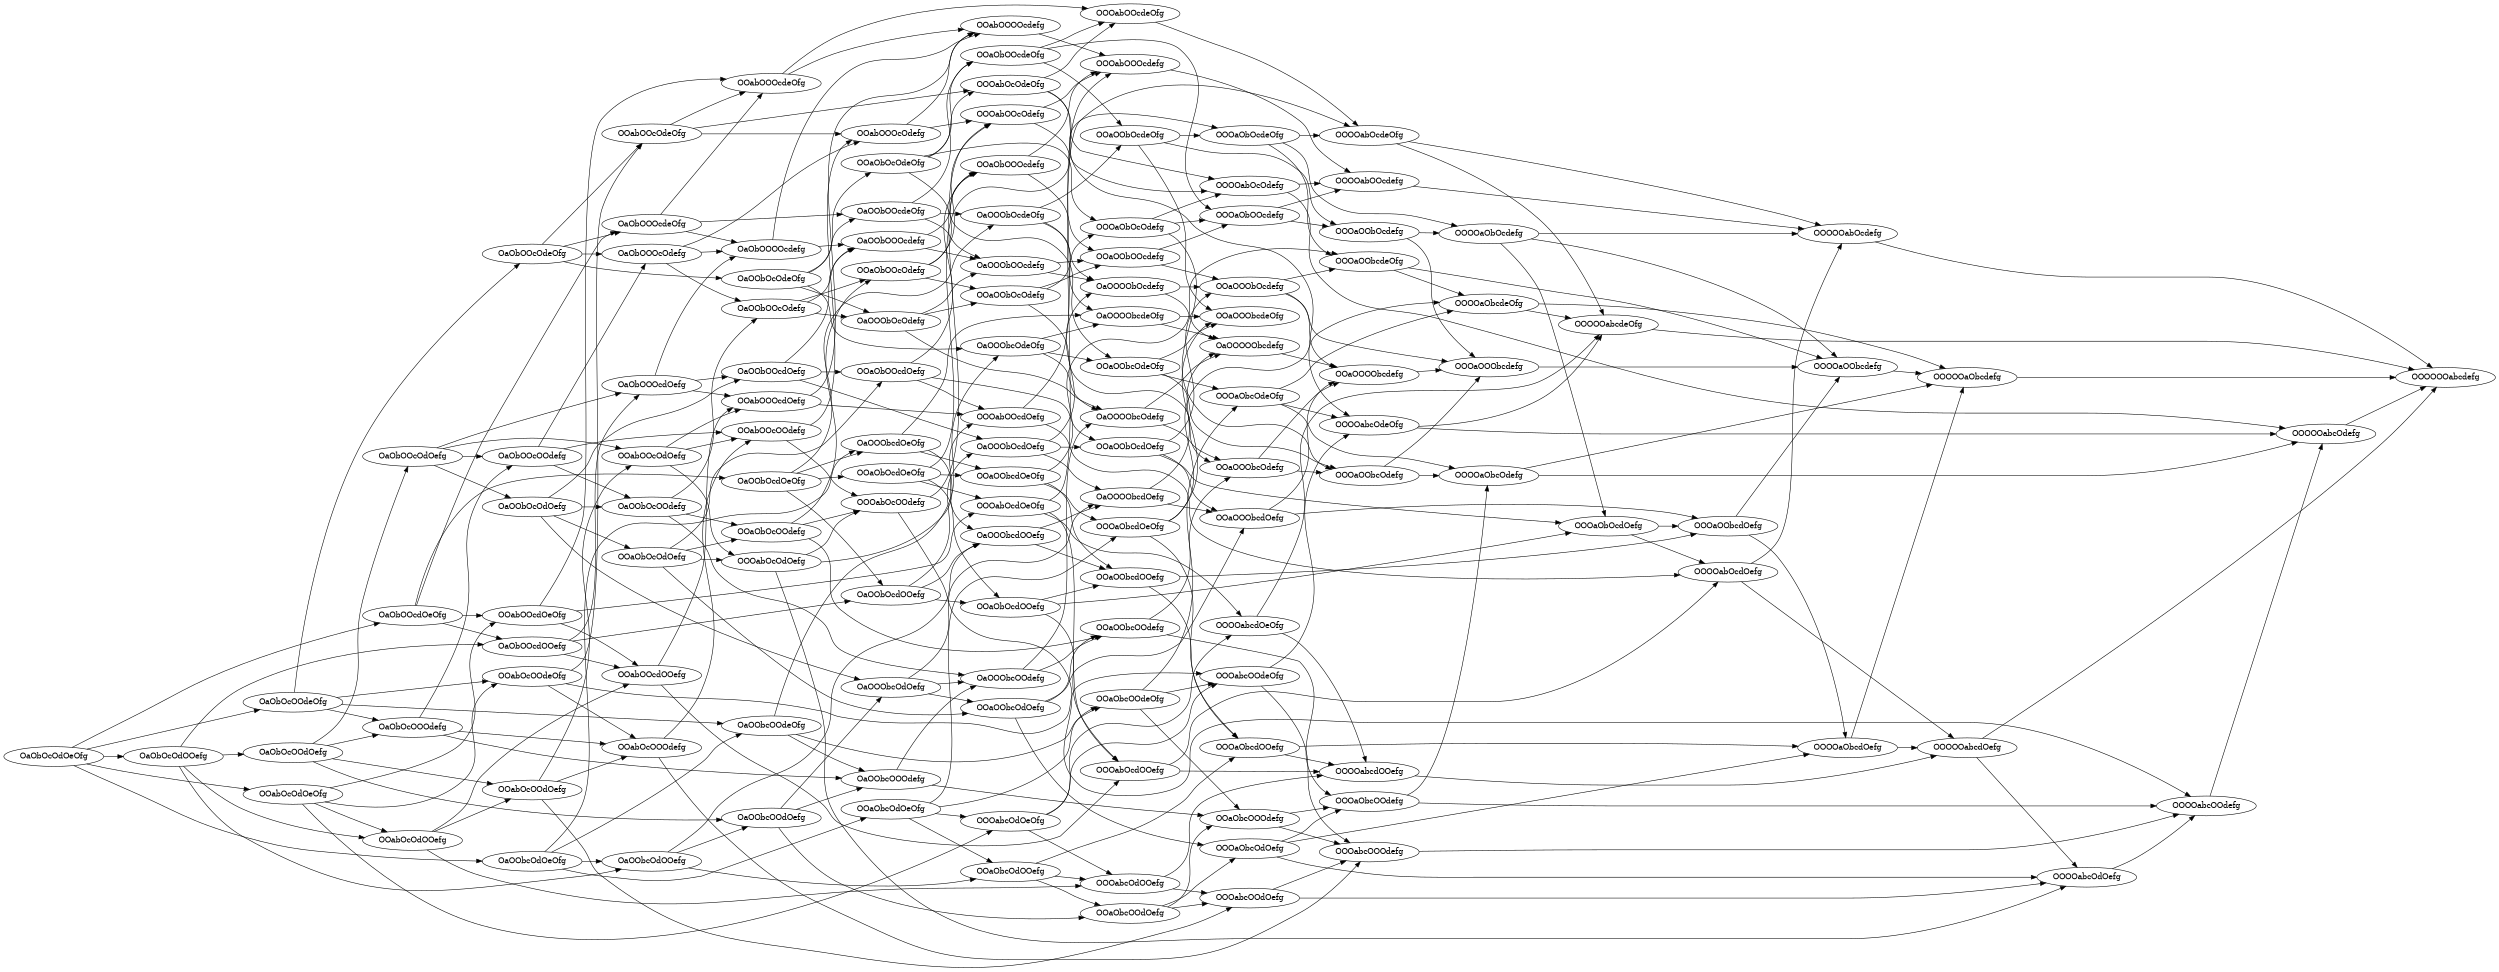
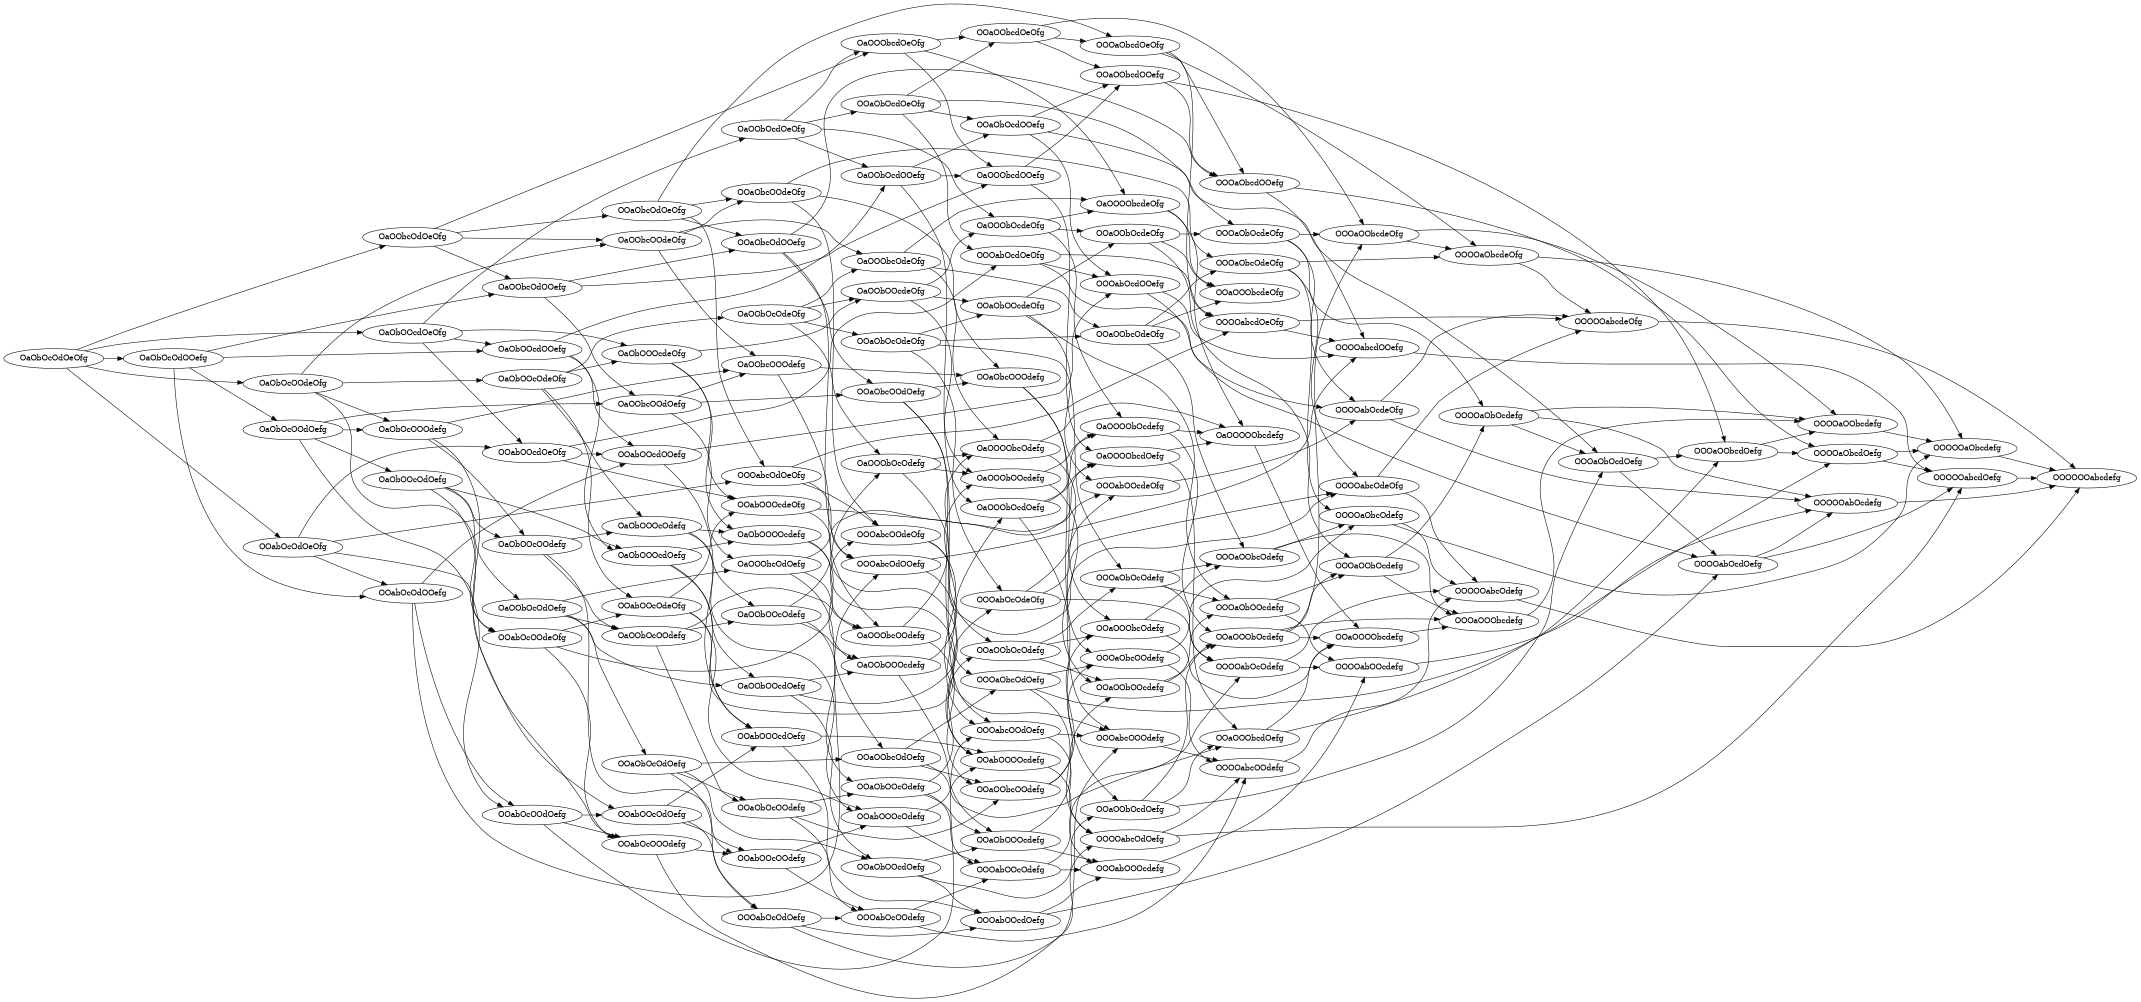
edge "OOOaObcdOeOfg" -> "OOaOOObcdeOfg": now "OOOaObcdOeOfg" -> "OOOOabcdOeOfg"
edge "OOaOOObOcdefg" -> "OOOaOObOcdefg": added
edge "OOOOOabcdOefg" -> "OOOOabcOdOefg": reversed
